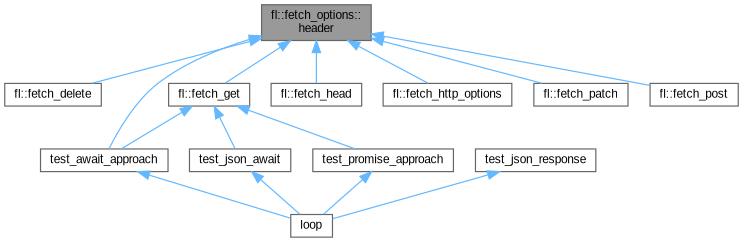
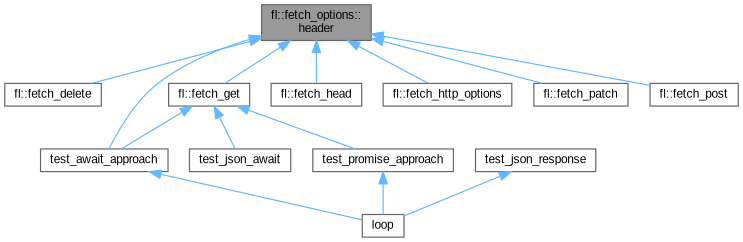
edge "loop" -> "test_json_await": removed
